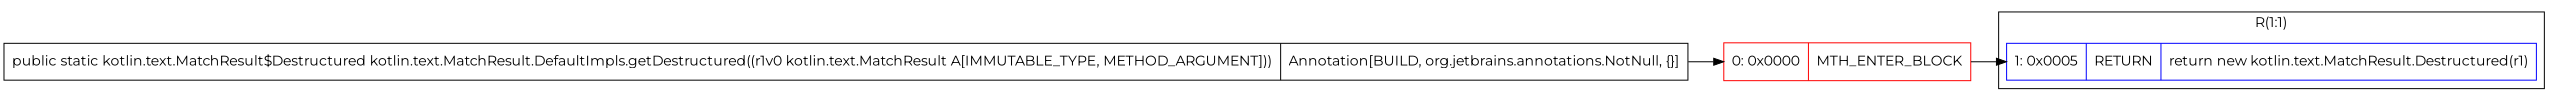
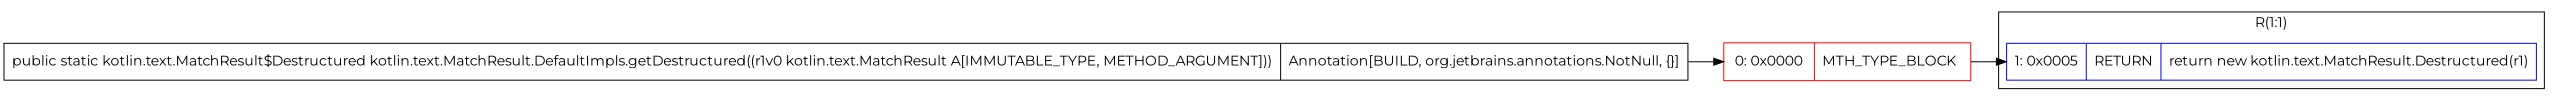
node "0: 0x0000": text "MTH_ENTER_BLOCK" -> "MTH_TYPE_BLOCK"
